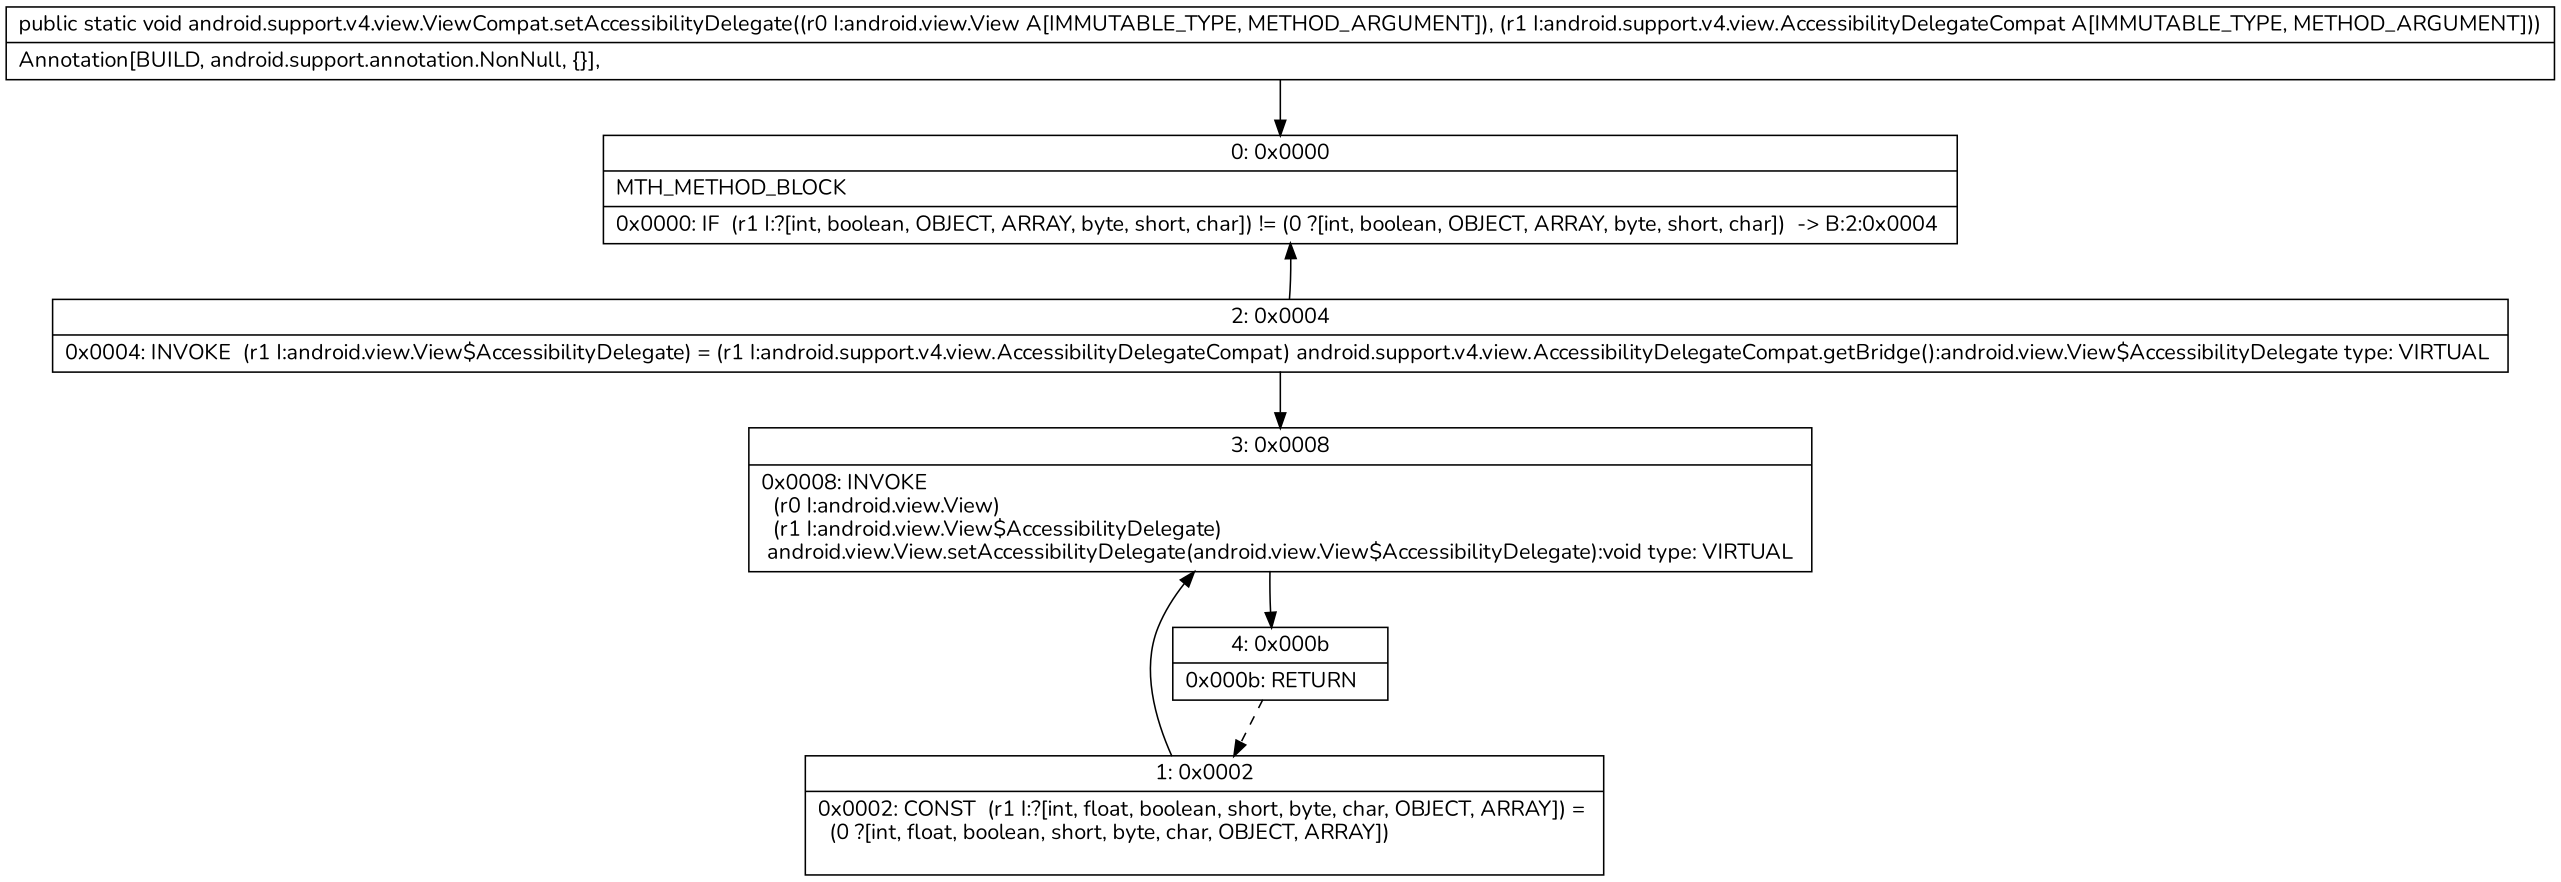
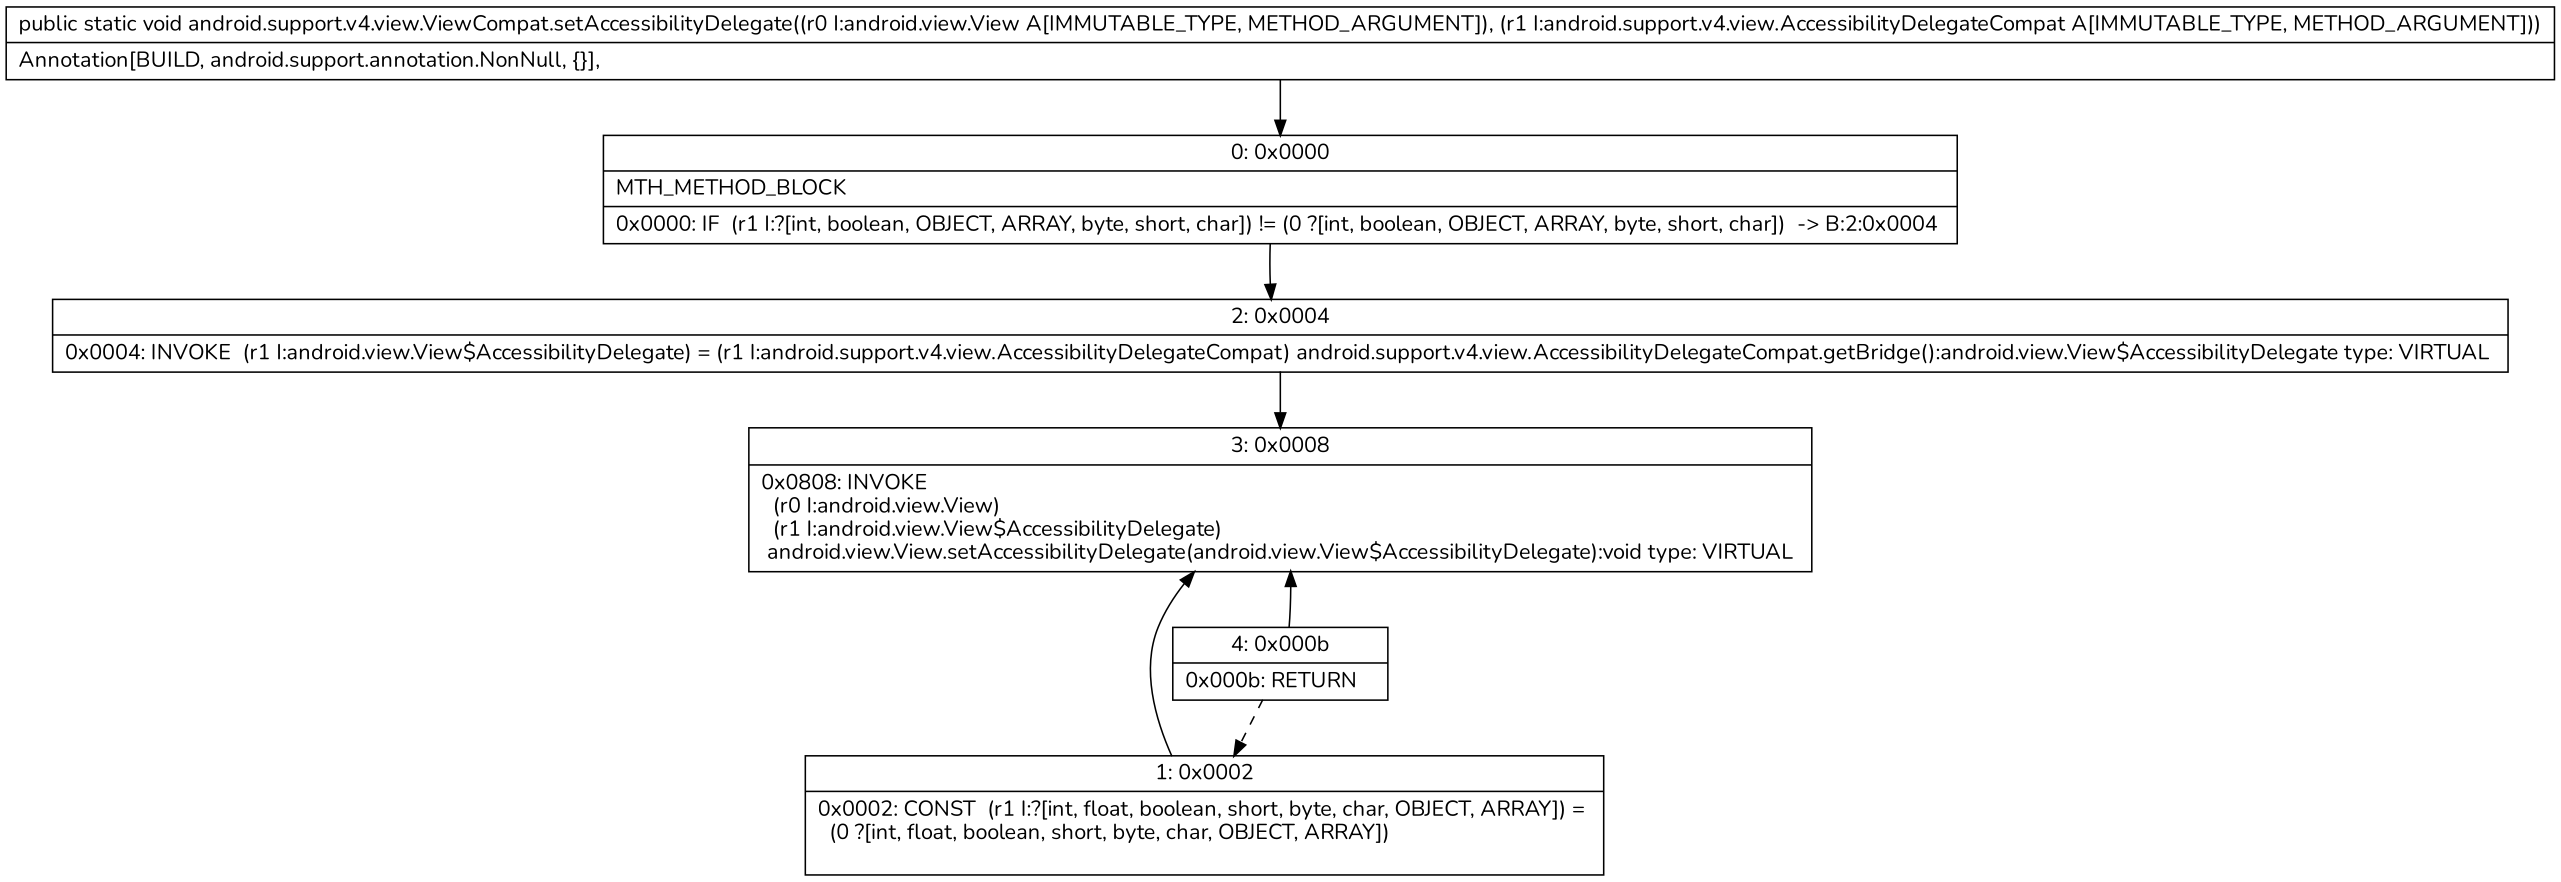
edge "2: 0x0004" -> "0: 0x0000": reversed
node "3: 0x0008": text "0x0008: INVOKE" -> "0x0808: INVOKE"
edge "3: 0x0008" -> "4: 0x000b": reversed
